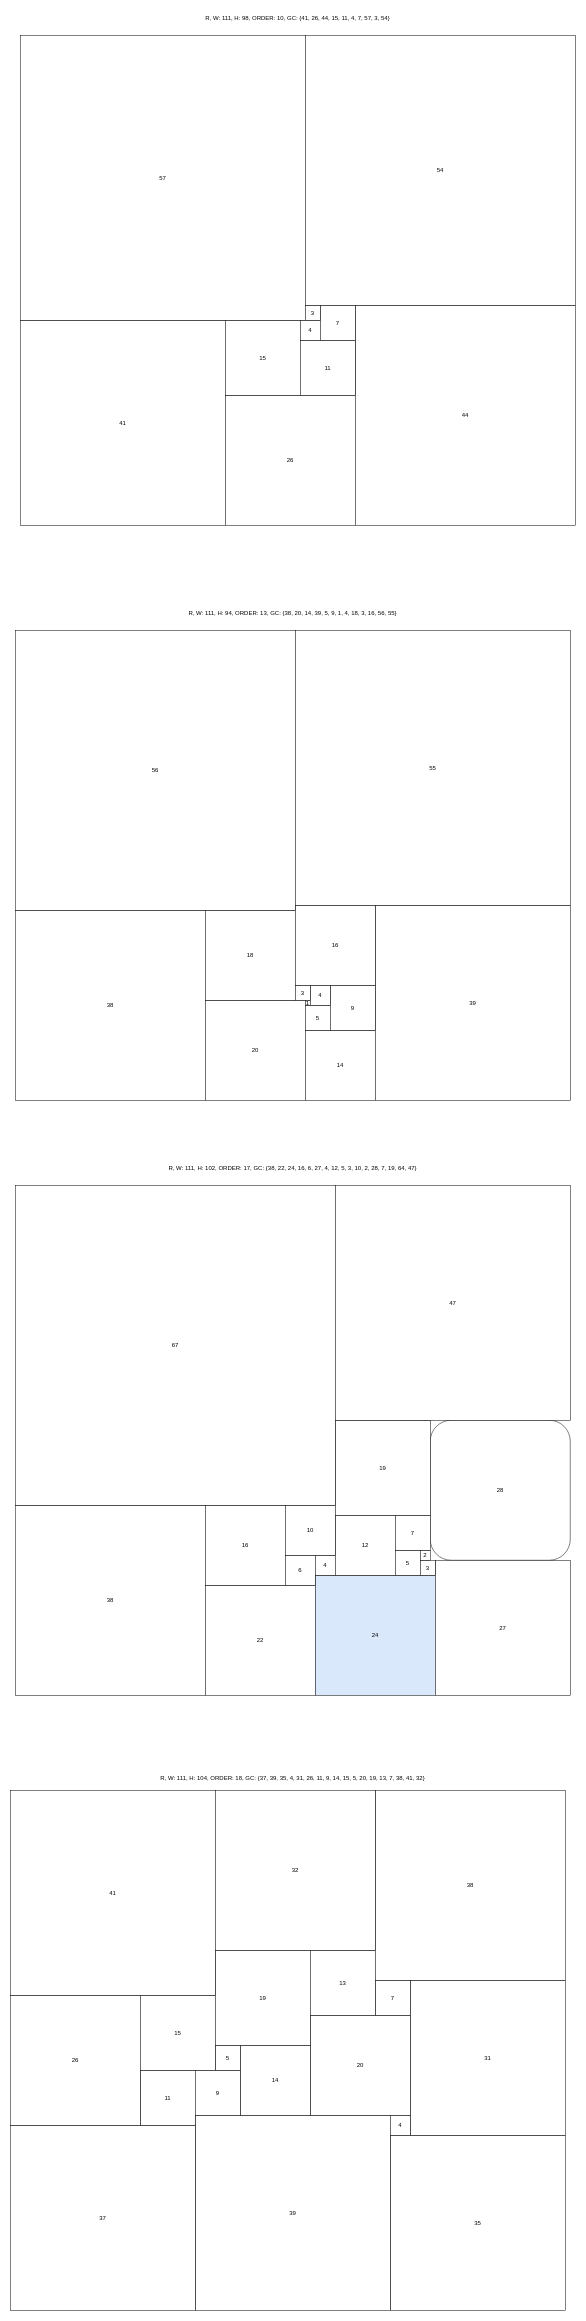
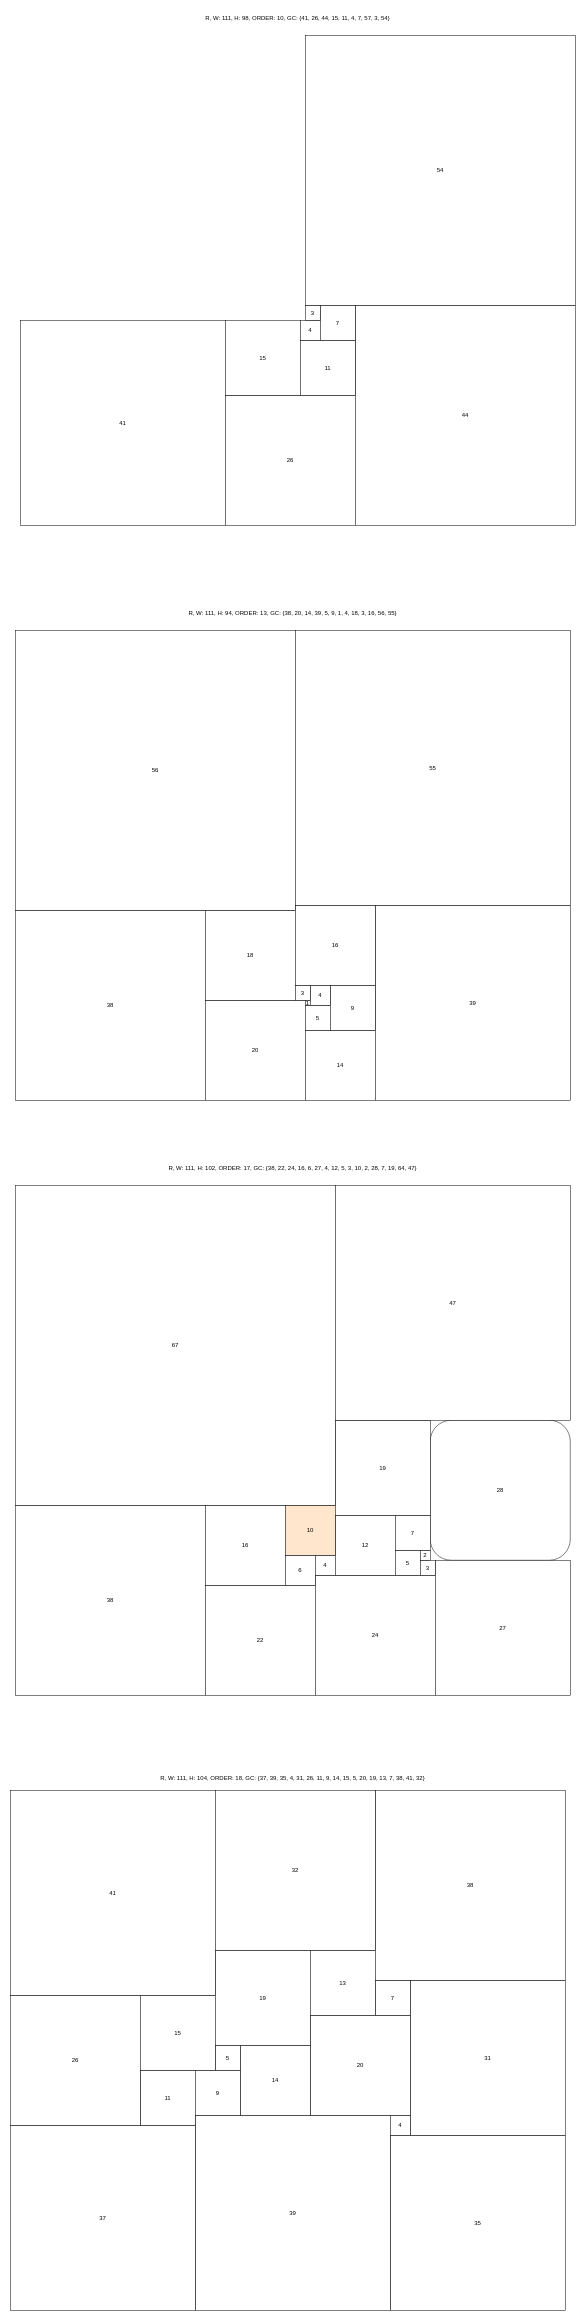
node "57": removed
node "10": fillcolor #ffffff -> #ffe6cc
node "24": fillcolor #dae8fc -> #ffffff
